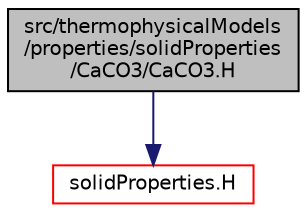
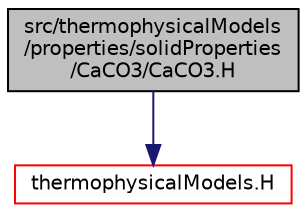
node "solidProperties.H": label "solidProperties.H" -> "thermophysicalModels.H"
